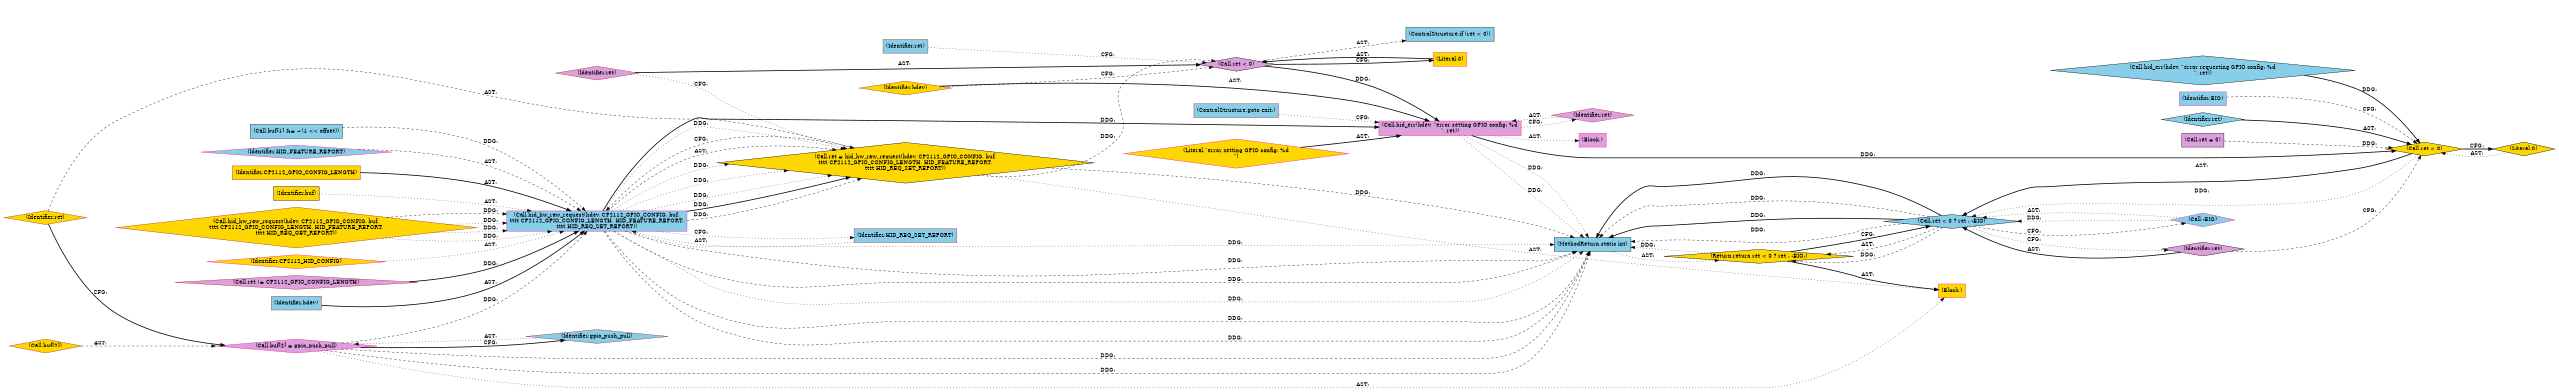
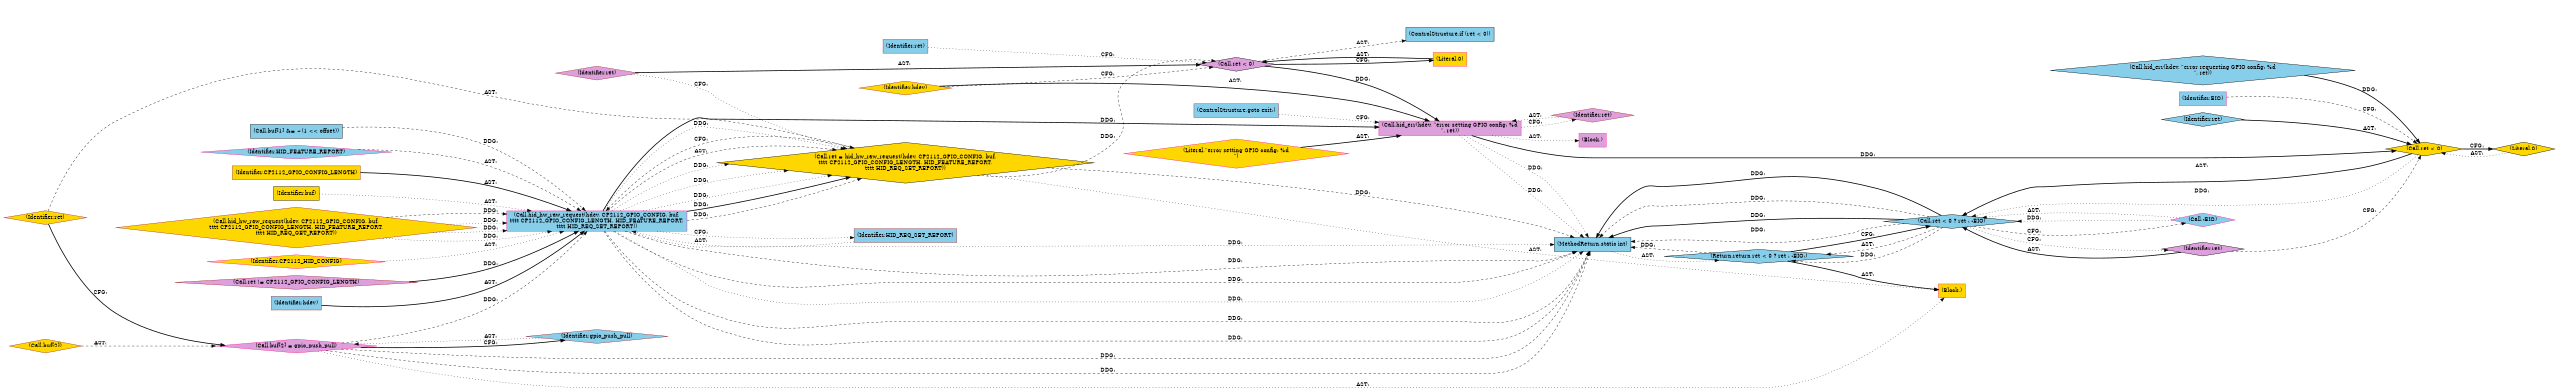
node "(Call,ret = 0)": removed
edge "(Return,return ret < 0 ? ret : -EIO;)" -> "(MethodReturn,static int)": style dotted -> dashed
node "(Return,return ret < 0 ? ret : -EIO;)": fillcolor gold -> skyblue
